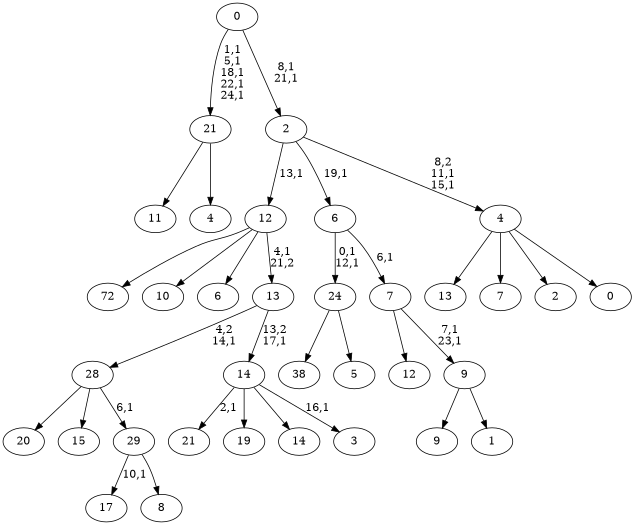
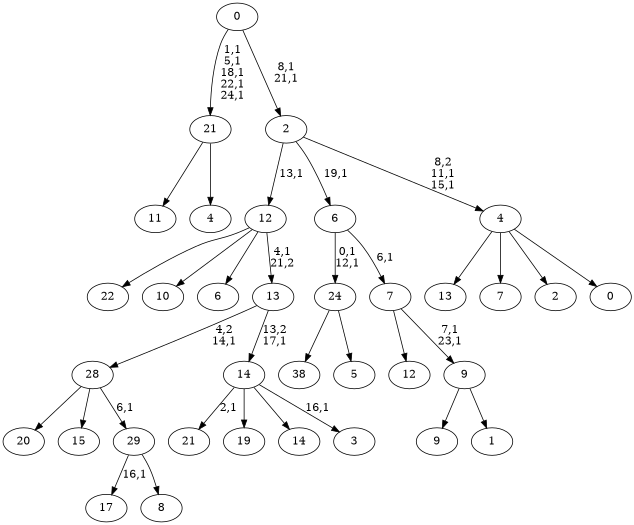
node "72": label "72" -> "22"
edge "29" -> "17": label "10,1" -> "16,1"
